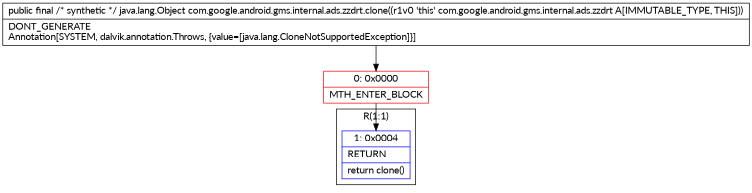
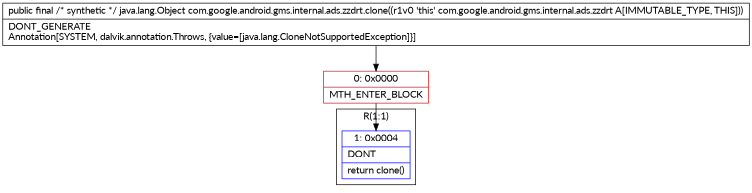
node "1: 0x0004": text "RETURN" -> "DONT"
